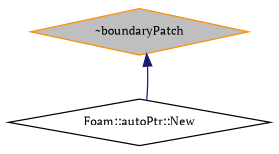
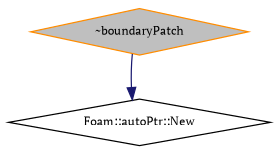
edge "Foam::autoPtr::New" -> "~boundaryPatch": reversed
